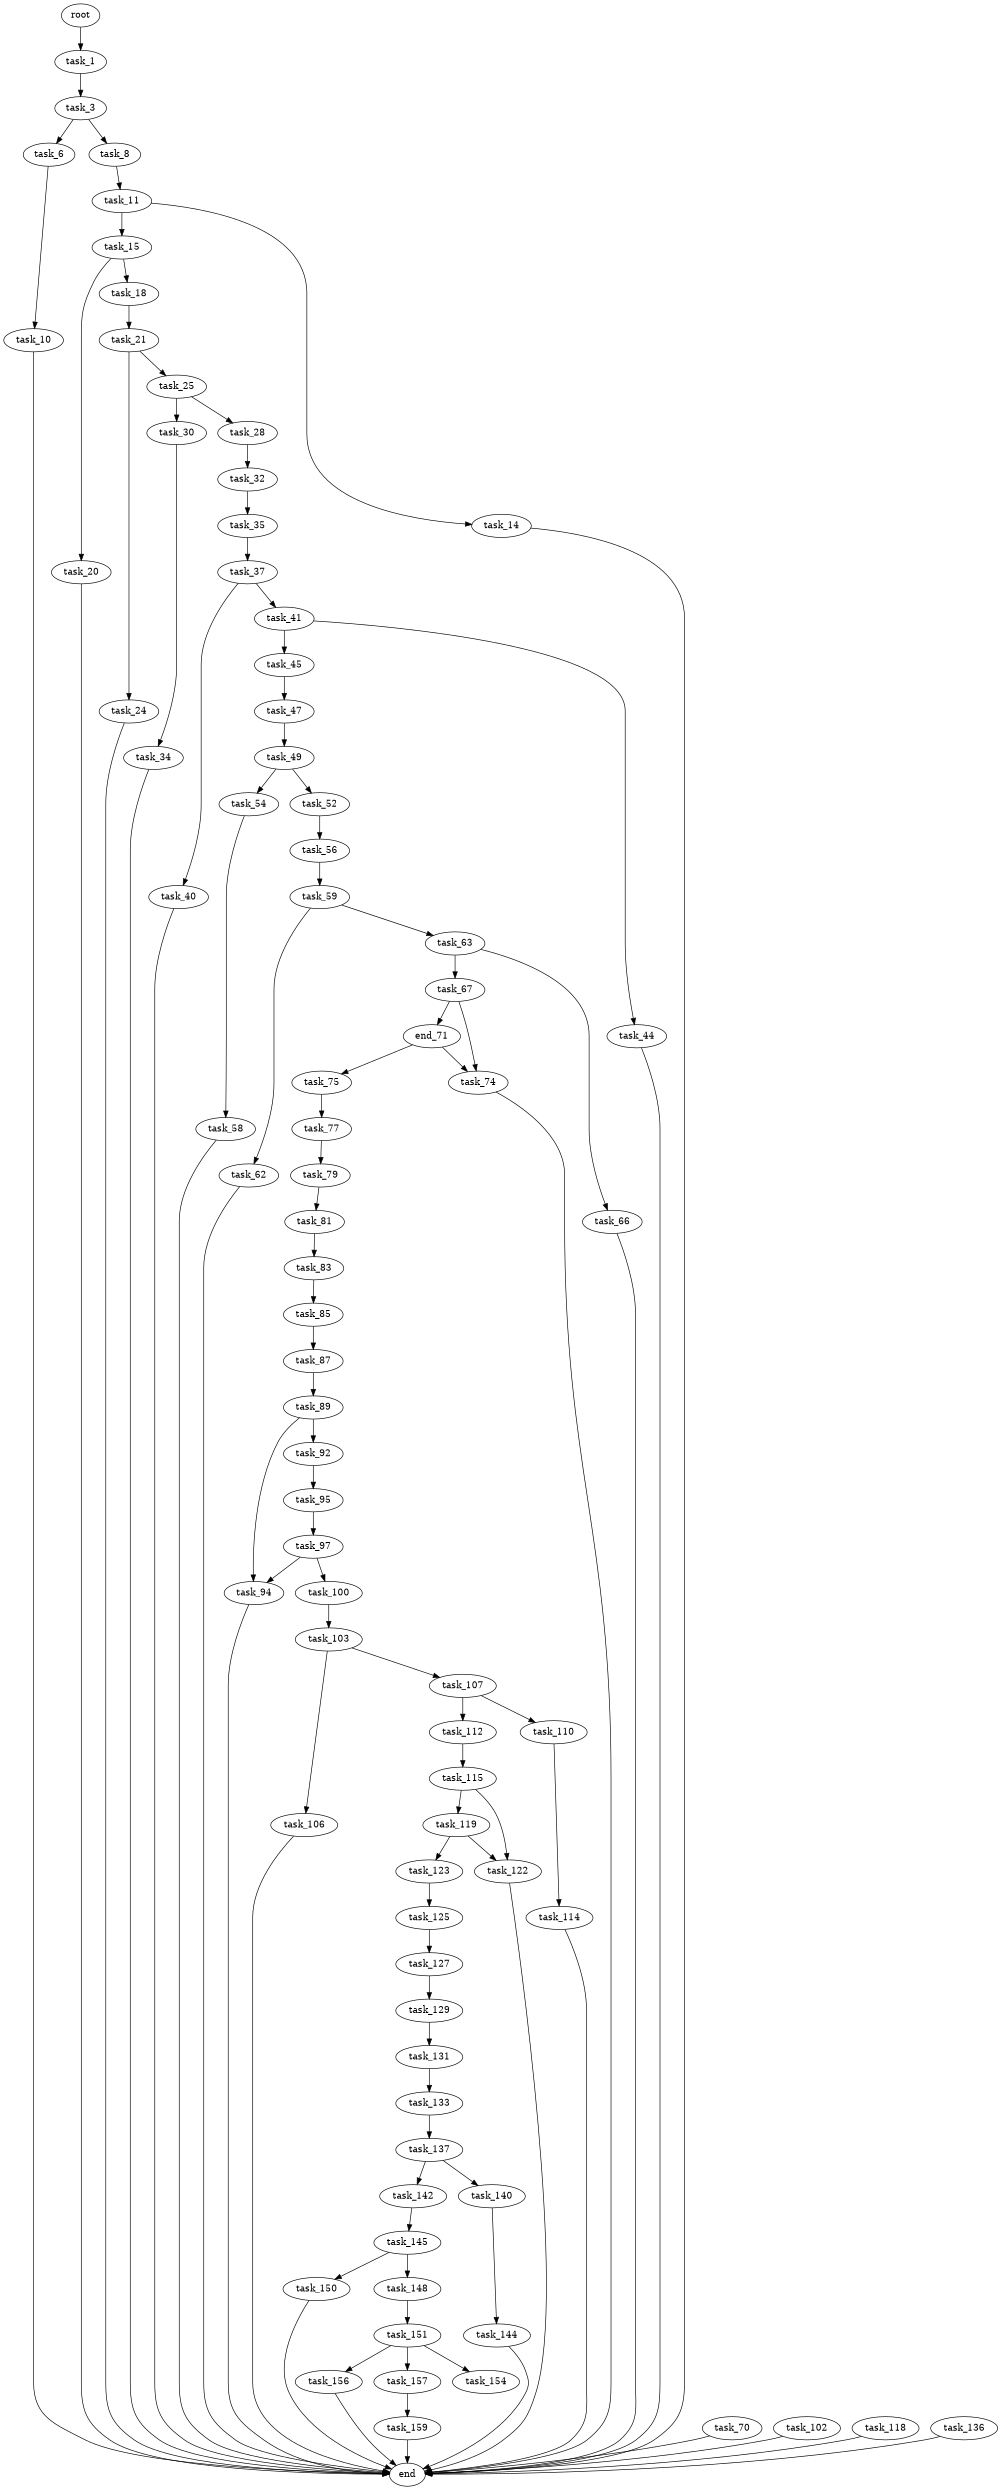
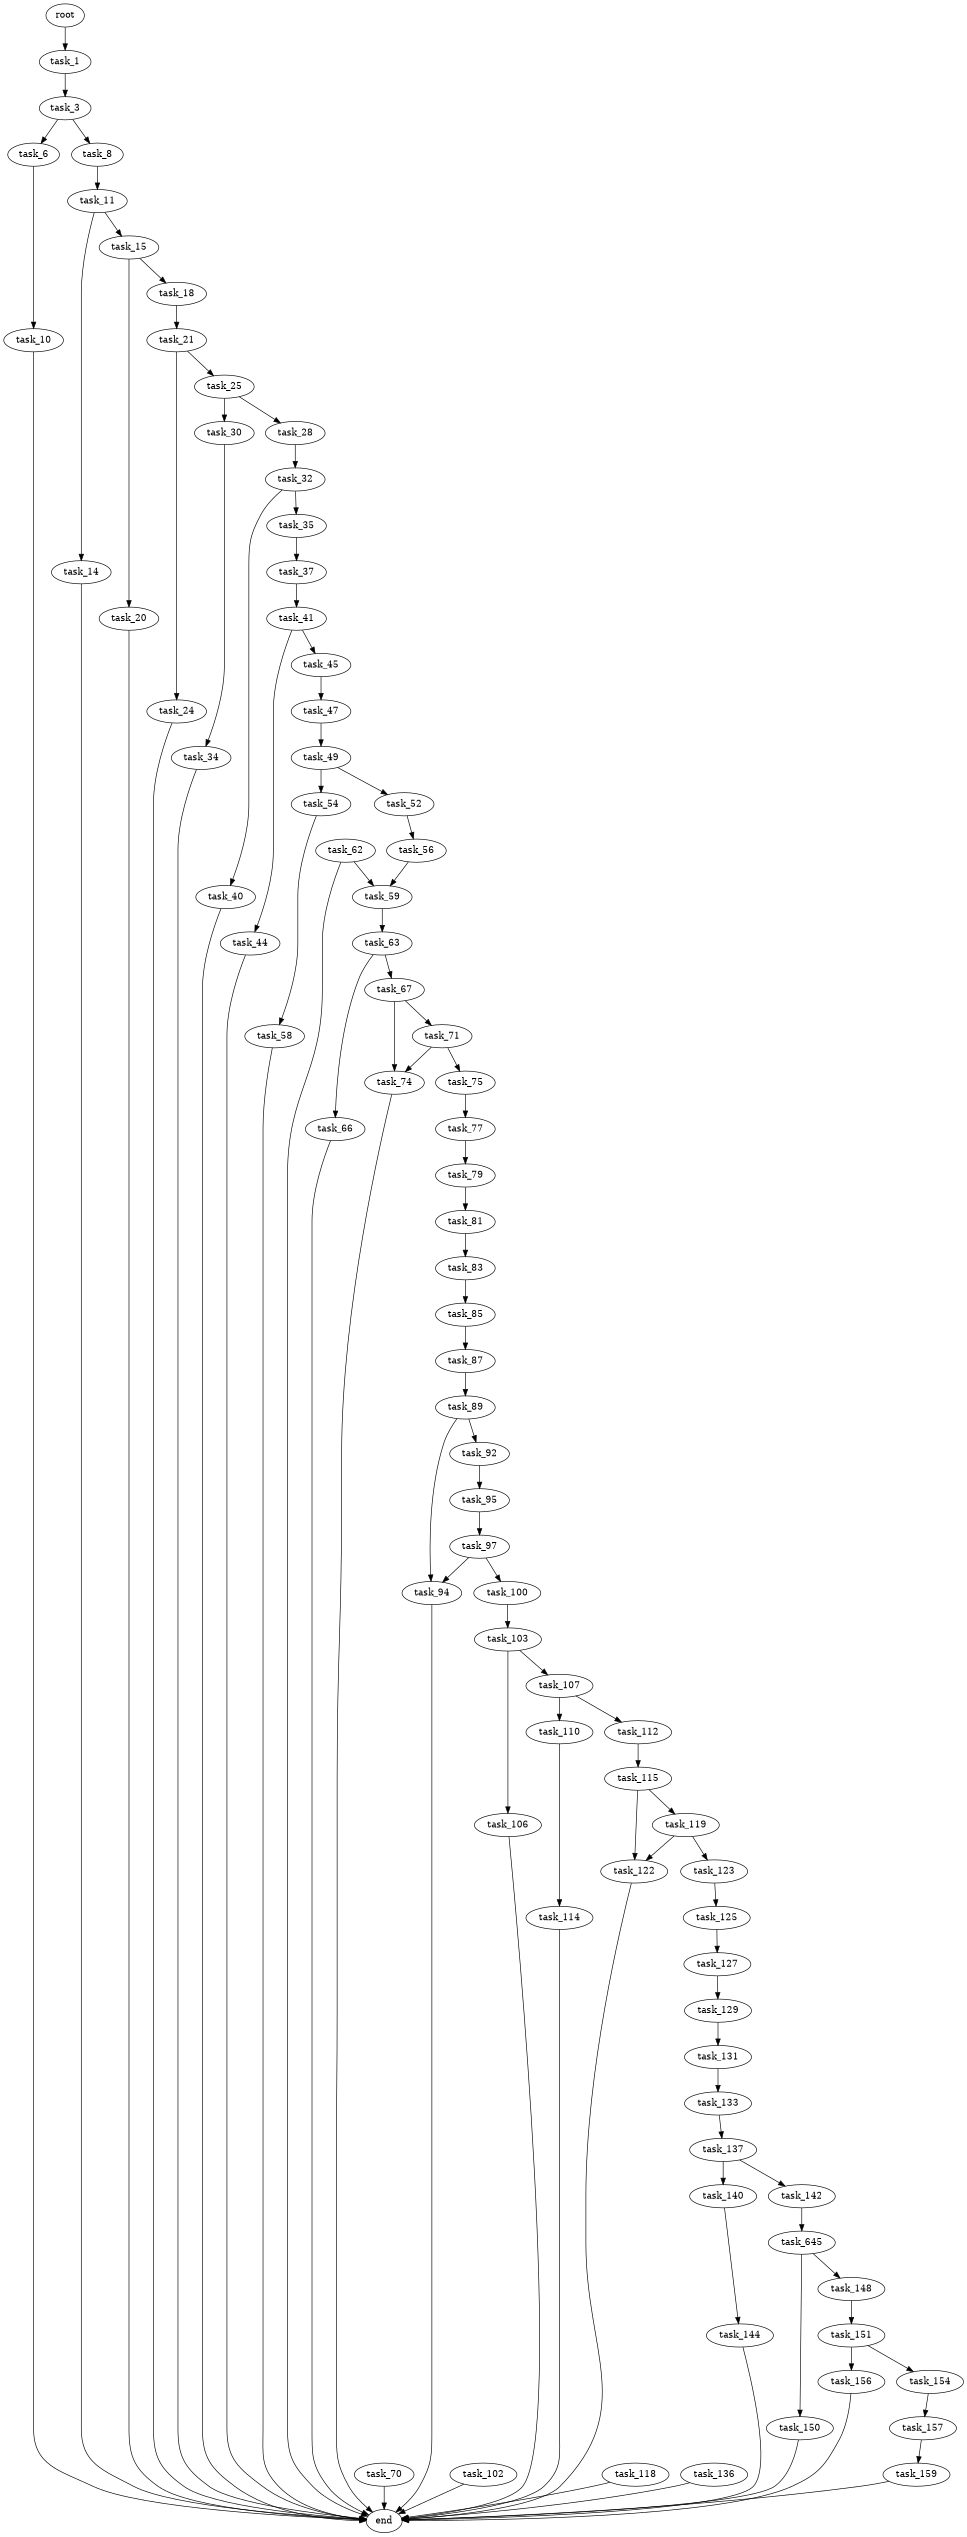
edge "task_37" -> "task_40": now "task_32" -> "task_40"
edge "task_59" -> "task_62": reversed
node "end_71": label "end_71" -> "task_71"
node "task_145": label "task_145" -> "task_645"
edge "task_151" -> "task_157": now "task_154" -> "task_157"
